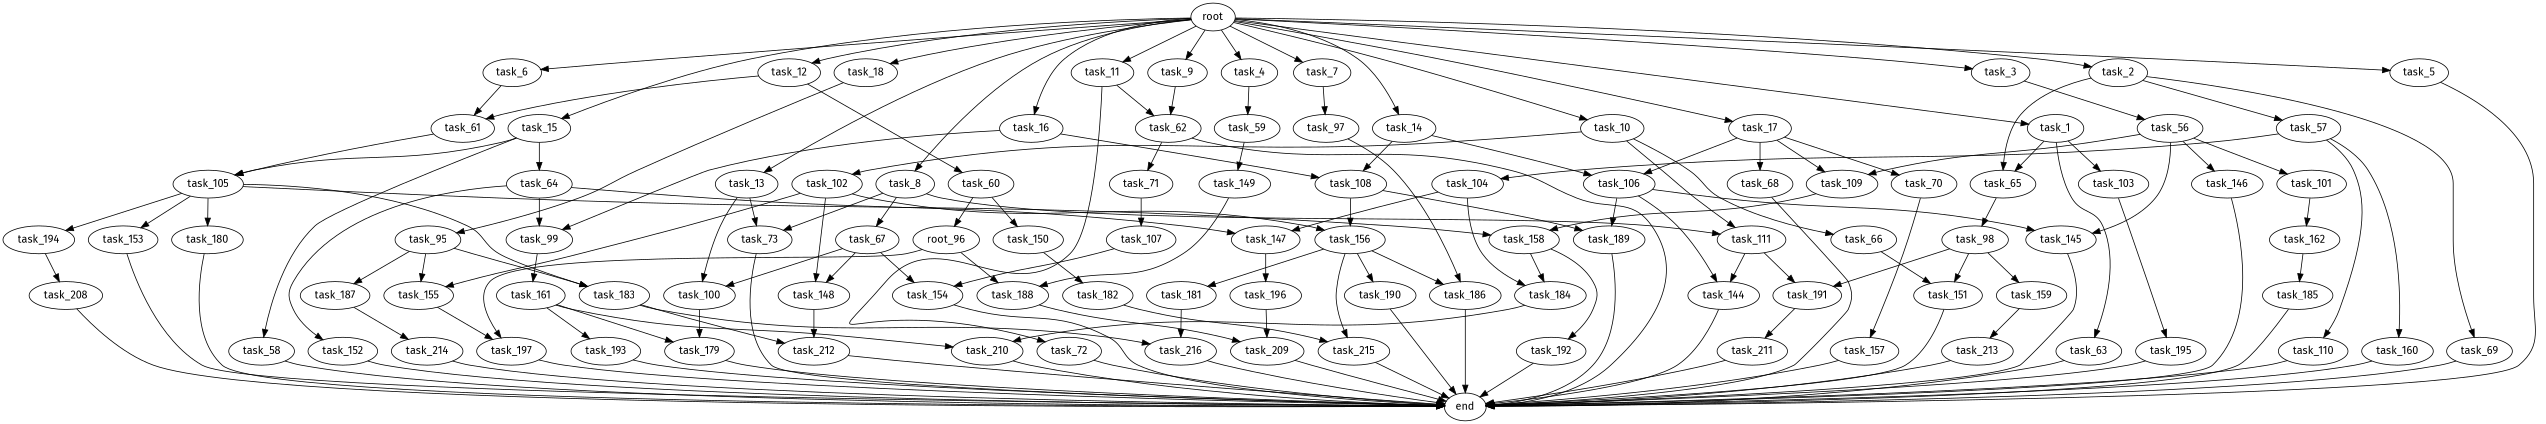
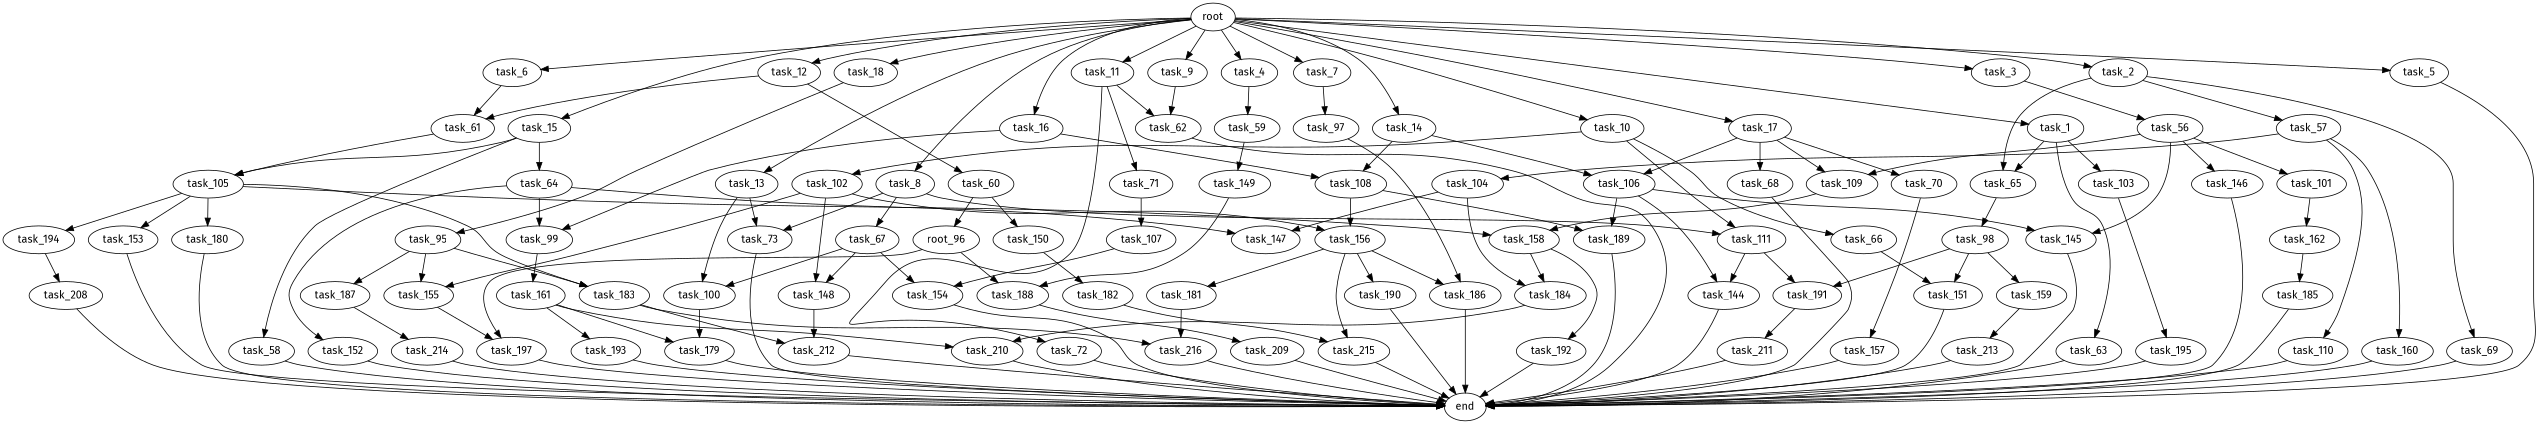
edge "task_62" -> "task_71": now "task_11" -> "task_71"
node "task_196": removed
